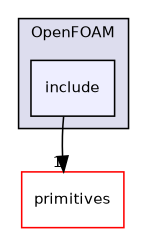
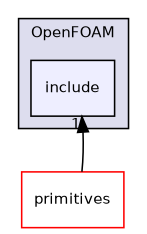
edge "include" -> "primitives": reversed
